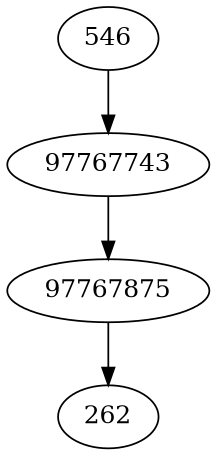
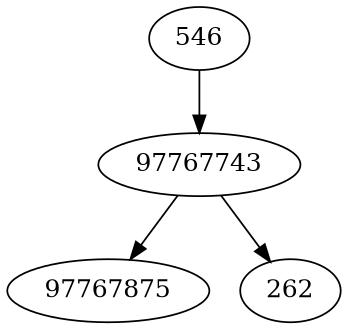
edge "97767875" -> "262": now "97767743" -> "262"
